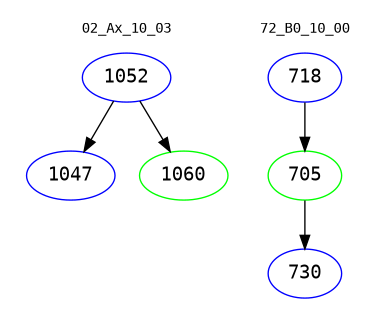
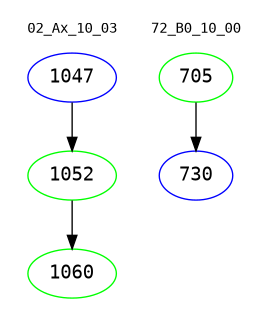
node "1052": color blue -> green
node "718": removed
edge "1052" -> "1047": reversed
